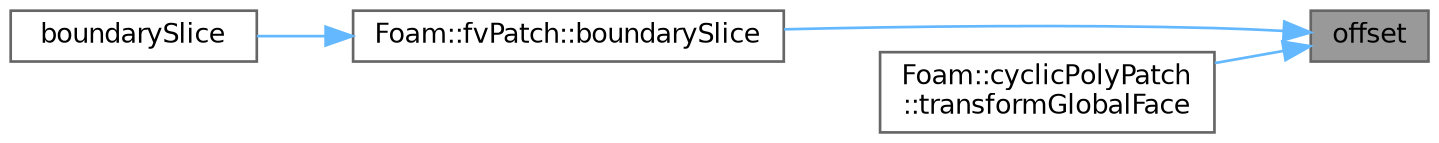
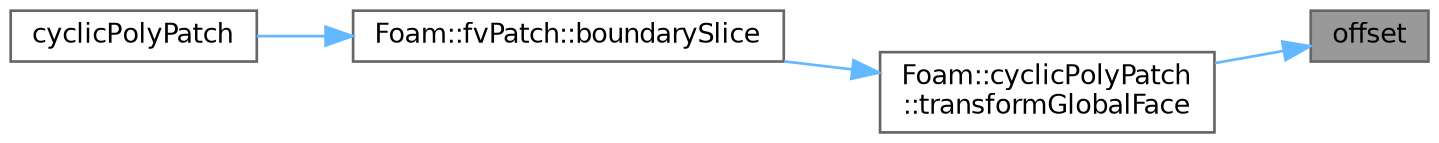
edge "Foam::fvPatch::boundarySlice" -> "offset": now "Foam::fvPatch::boundarySlice" -> "Foam::cyclicPolyPatch ::transformGlobalFace"
node "boundarySlice": label "boundarySlice" -> "cyclicPolyPatch"
